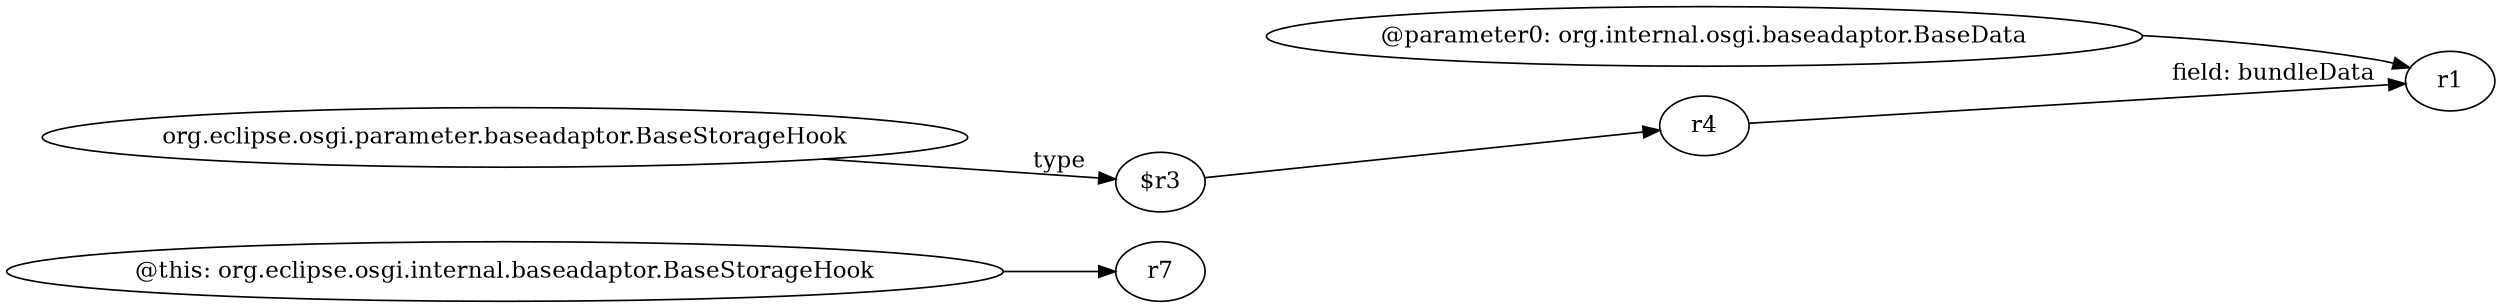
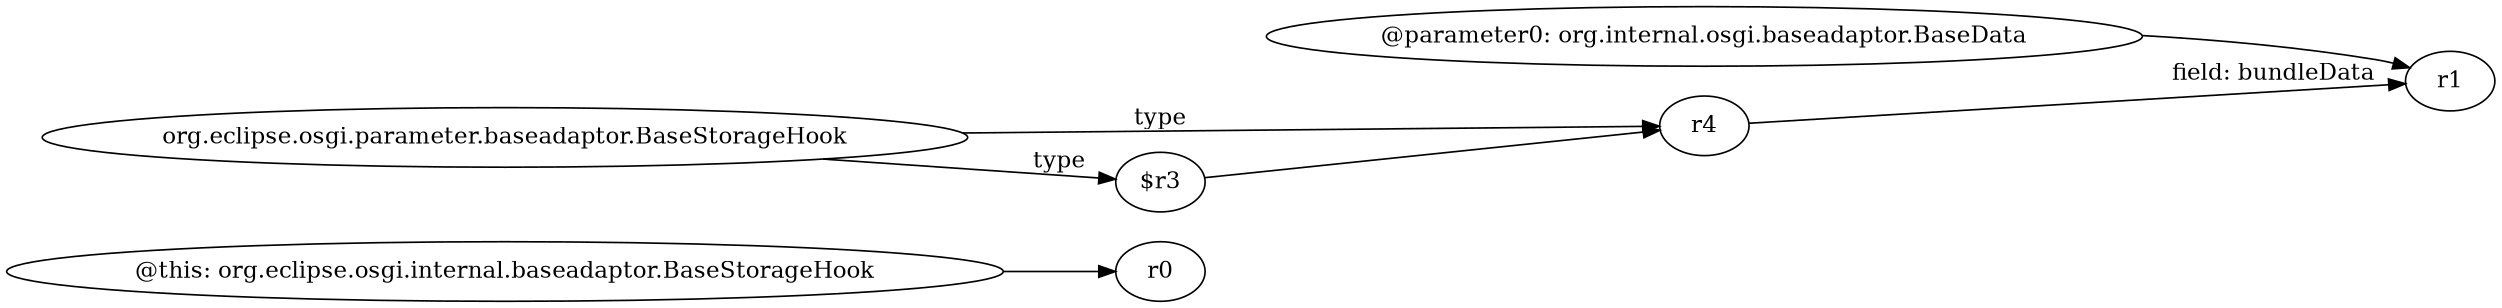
edge "org.eclipse.osgi.parameter.baseadaptor.BaseStorageHook" -> "r4": added, label "type"
node "r7": label "r7" -> "r0"
